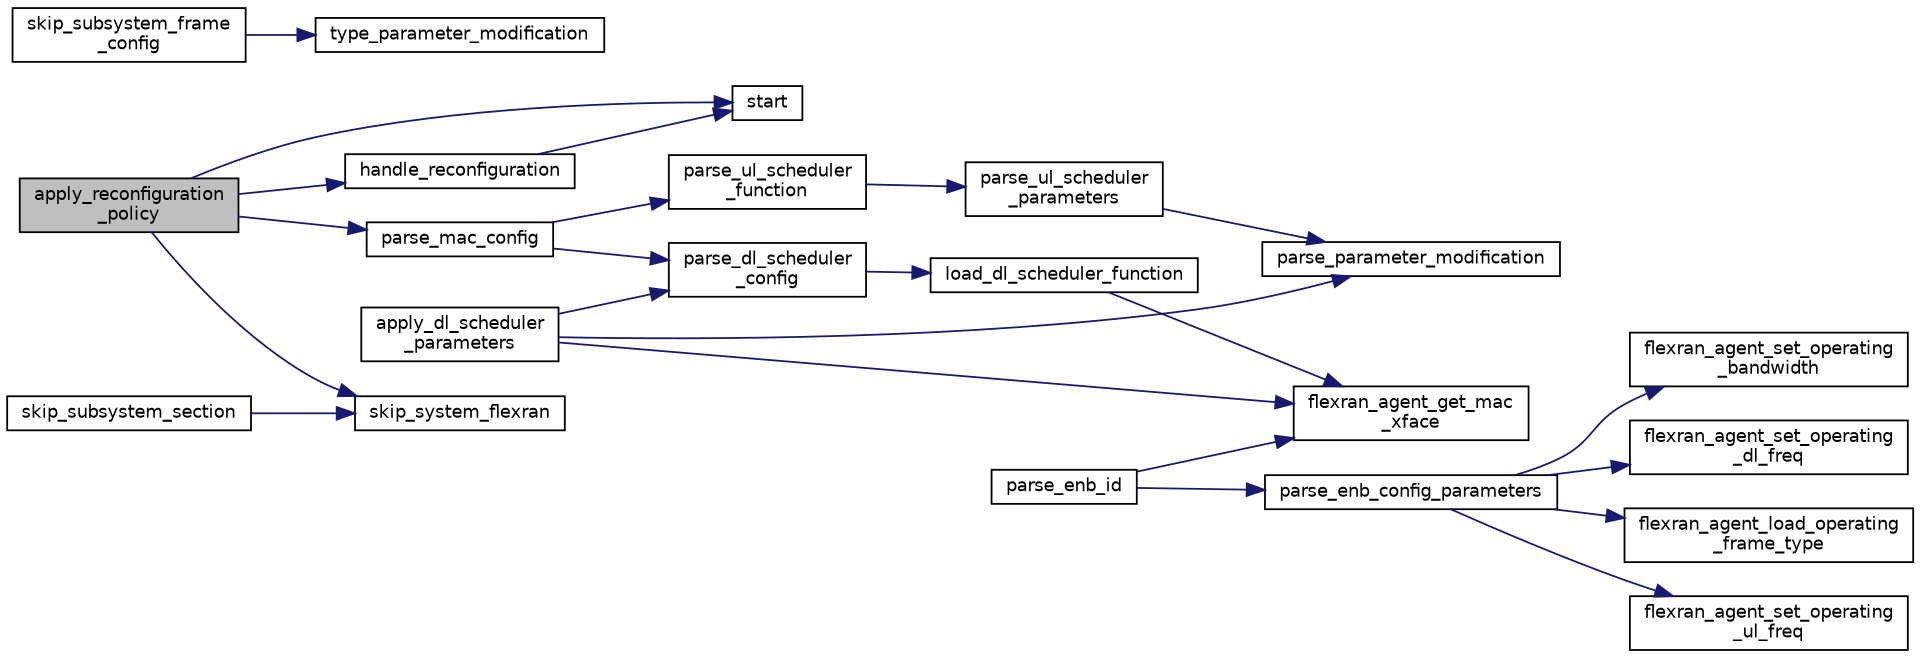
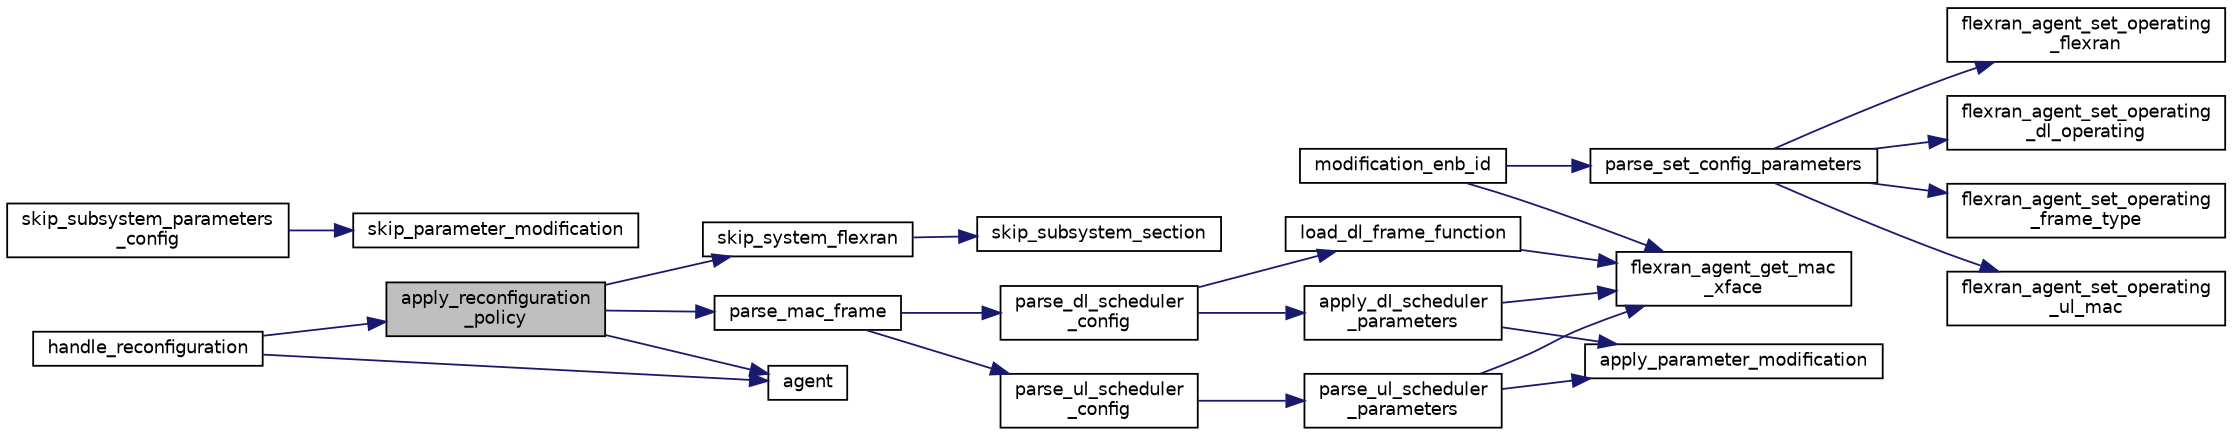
node "skip_subsystem_frame _config": label "skip_subsystem_frame _config" -> "skip_subsystem_parameters _config"
node "type_parameter_modification": label "type_parameter_modification" -> "skip_parameter_modification"
node "start": label "start" -> "agent"
node "parse_ul_scheduler _function": label "parse_ul_scheduler _function" -> "parse_ul_scheduler _config"
edge "apply_reconfiguration _policy" -> "handle_reconfiguration": reversed
node "parse_mac_config": label "parse_mac_config" -> "parse_mac_frame"
node "parse_parameter_modification": label "parse_parameter_modification" -> "apply_parameter_modification"
node "load_dl_scheduler_function": label "load_dl_scheduler_function" -> "load_dl_frame_function"
edge "apply_dl_scheduler _parameters" -> "parse_dl_scheduler _config": reversed
edge "parse_ul_scheduler _parameters" -> "flexran_agent_get_mac _xface": added
node "flexran_agent_set_operating _bandwidth": label "flexran_agent_set_operating _bandwidth" -> "flexran_agent_set_operating _flexran"
edge "skip_subsystem_section" -> "skip_system_flexran": reversed
node "flexran_agent_set_operating _dl_freq": label "flexran_agent_set_operating _dl_freq" -> "flexran_agent_set_operating _dl_operating"
node "parse_enb_id": label "parse_enb_id" -> "modification_enb_id"
node "parse_enb_config_parameters": label "parse_enb_config_parameters" -> "parse_set_config_parameters"
node "flexran_agent_load_operating _frame_type": label "flexran_agent_load_operating _frame_type" -> "flexran_agent_set_operating _frame_type"
node "flexran_agent_set_operating _ul_freq": label "flexran_agent_set_operating _ul_freq" -> "flexran_agent_set_operating _ul_mac"
